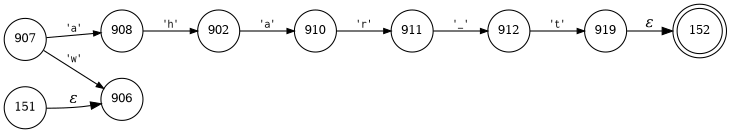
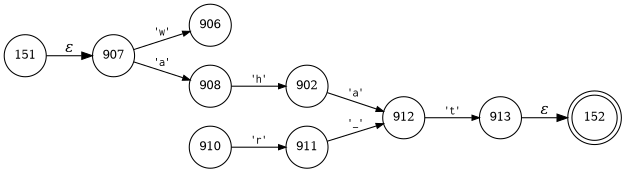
edge "902" -> "910": now "902" -> "912"
node "919": label "919" -> "913"
edge "151" -> "906": now "151" -> "907"
